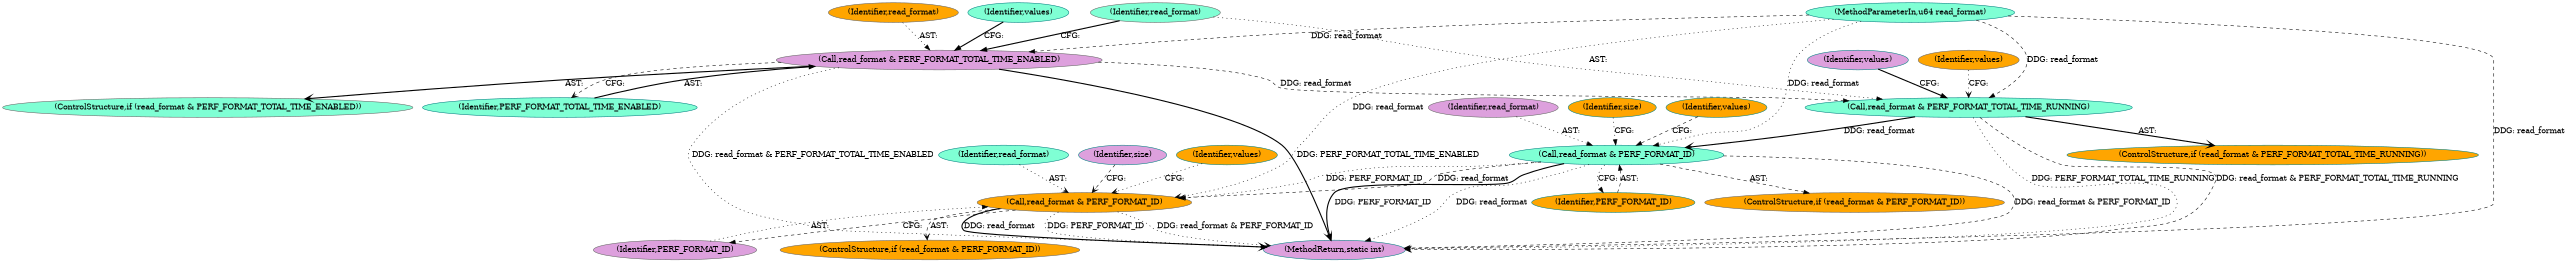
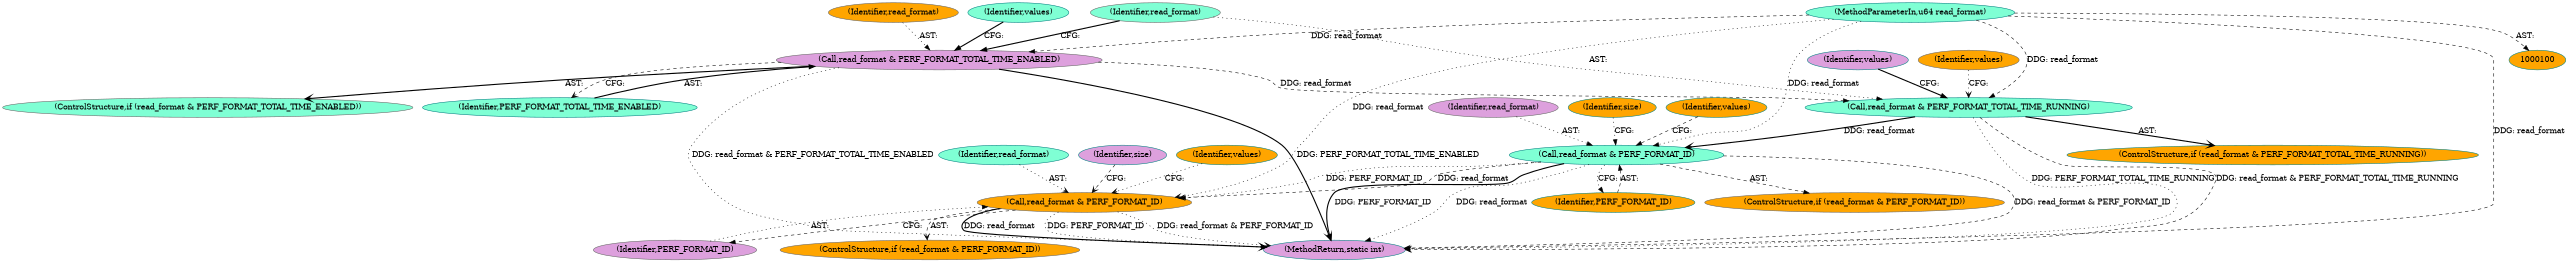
node "1000100": added
